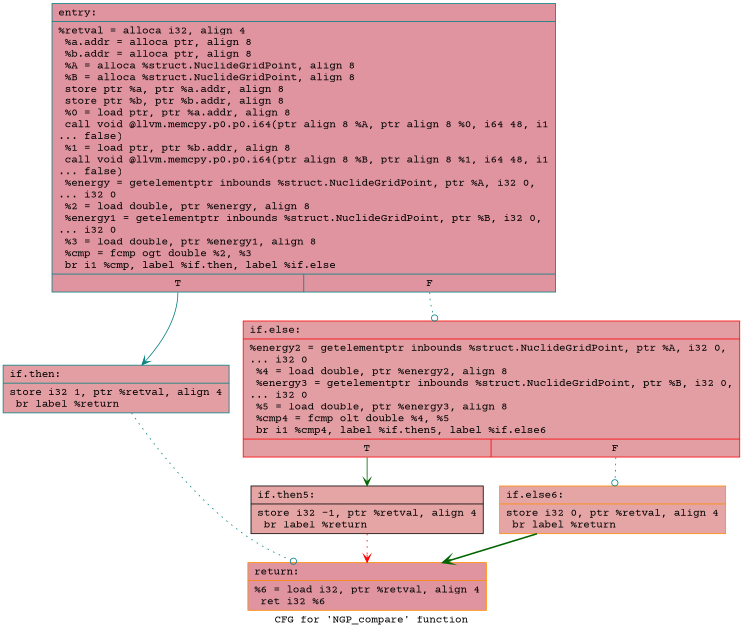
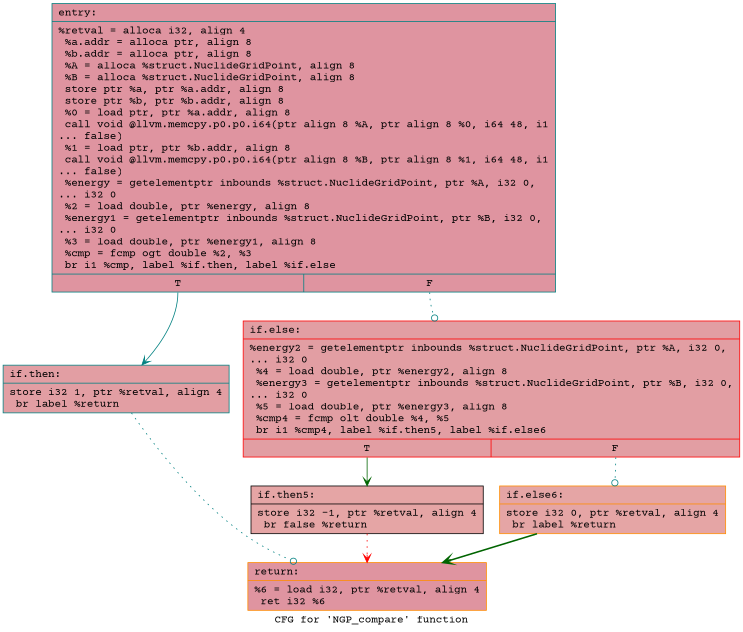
node "if.then5:": text "br label %return" -> "br false %return"
